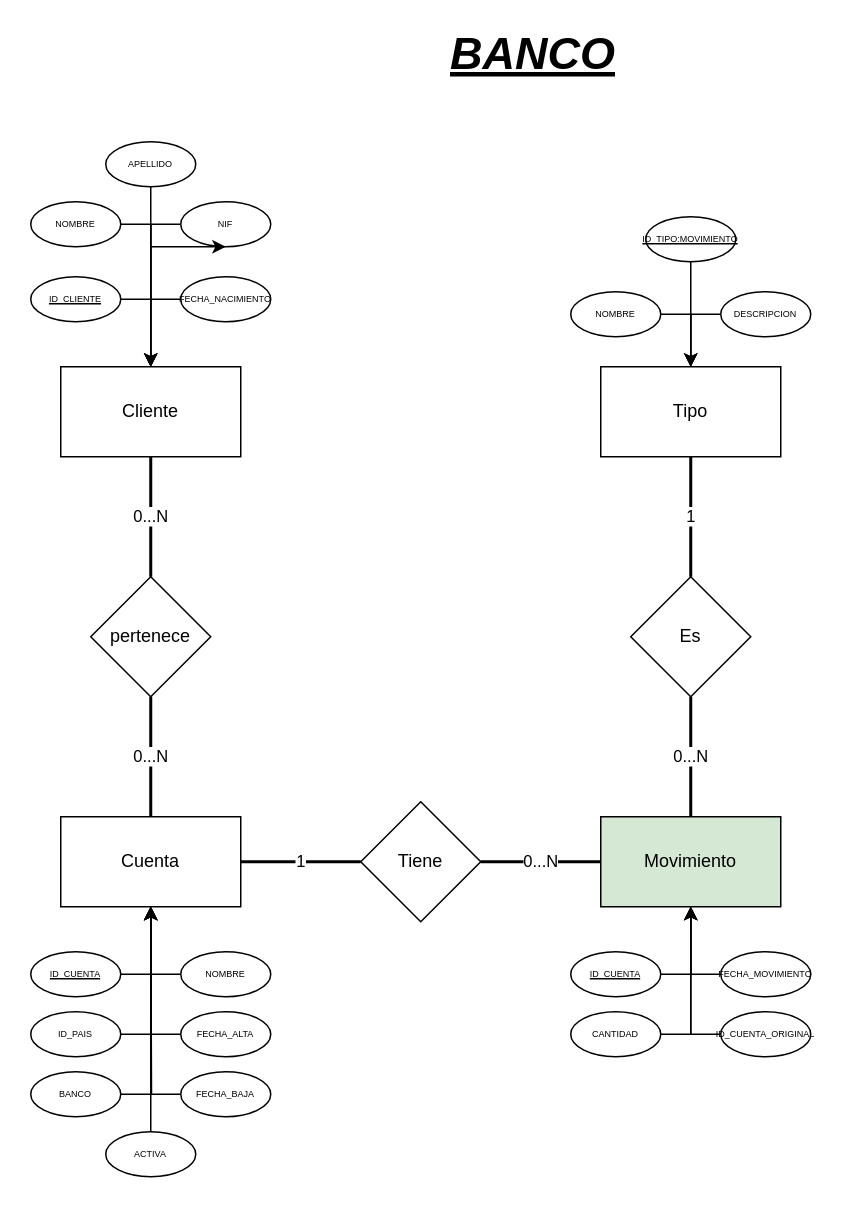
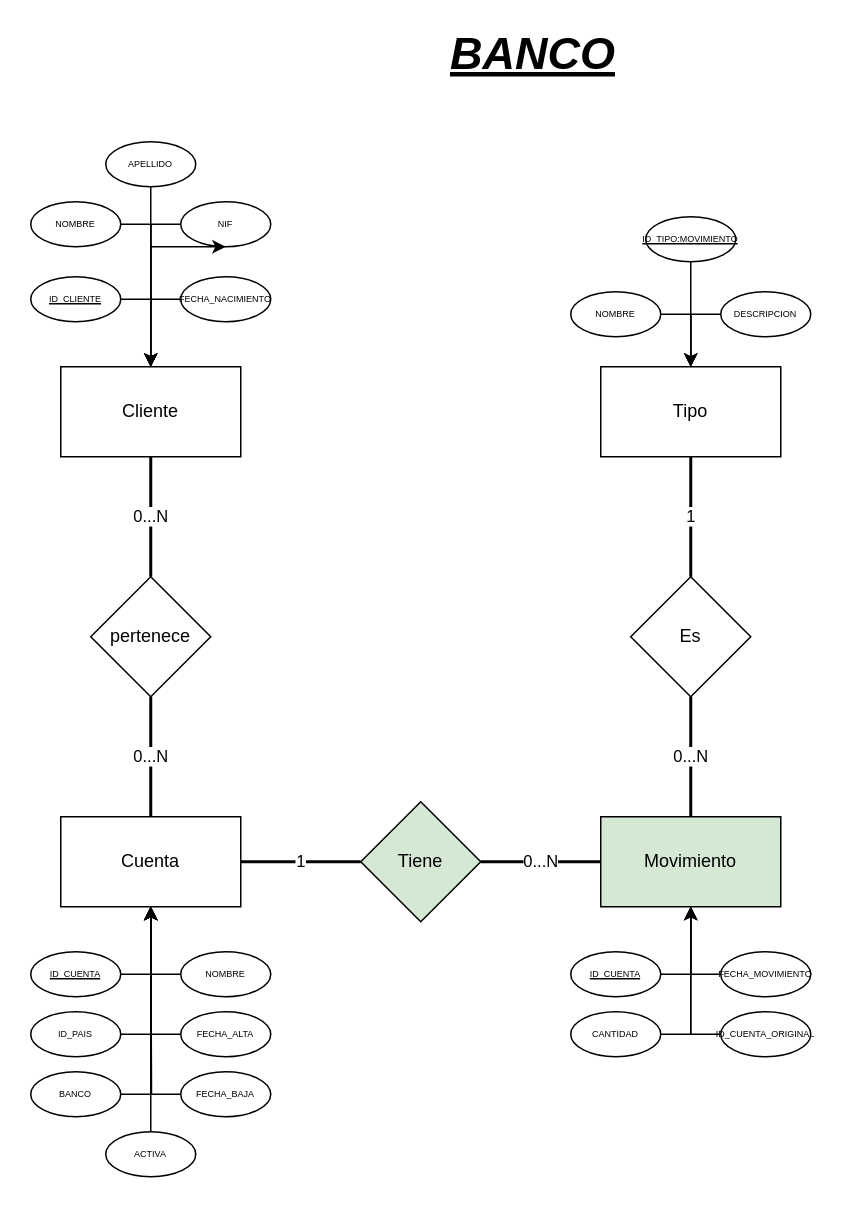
node "Tiene": fillcolor #ffffff -> #d5e8d4
